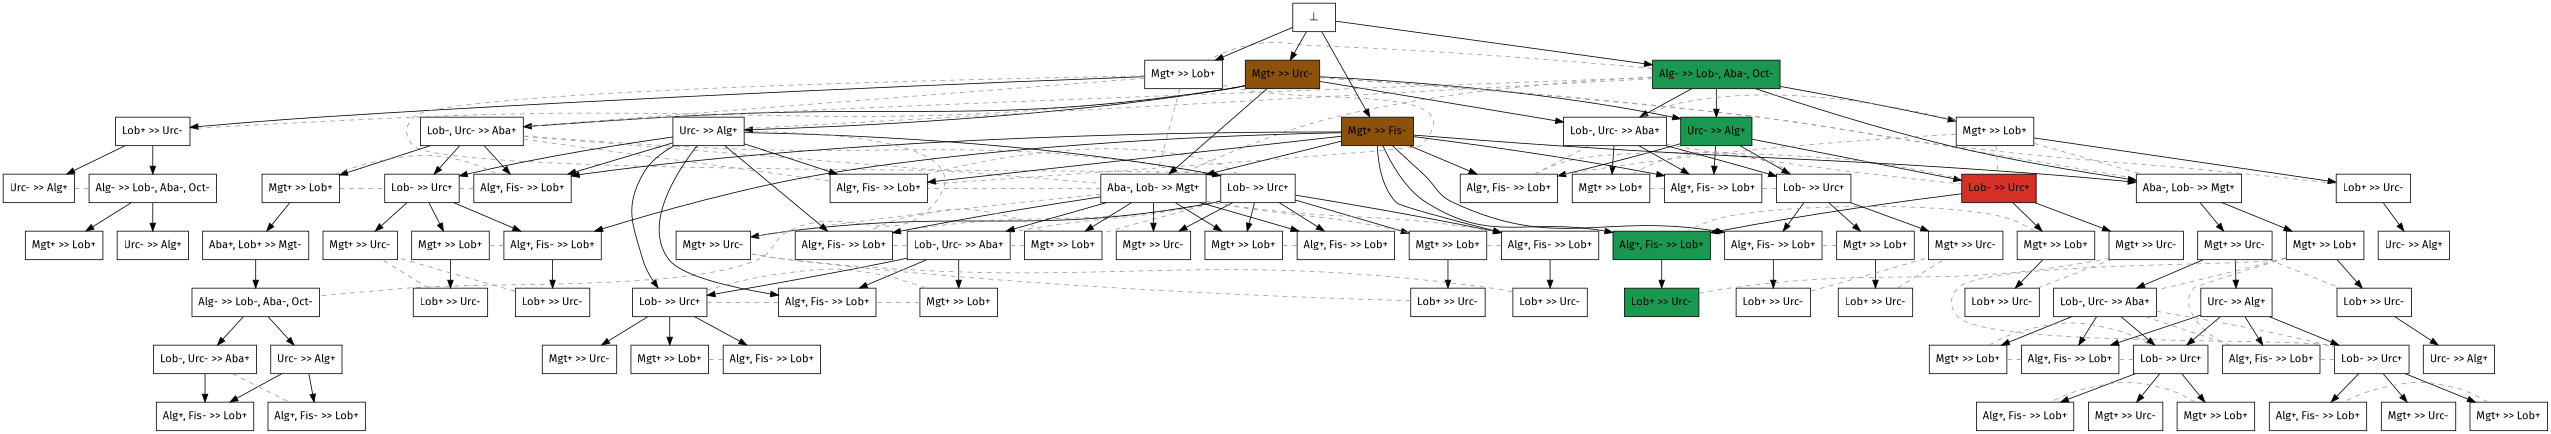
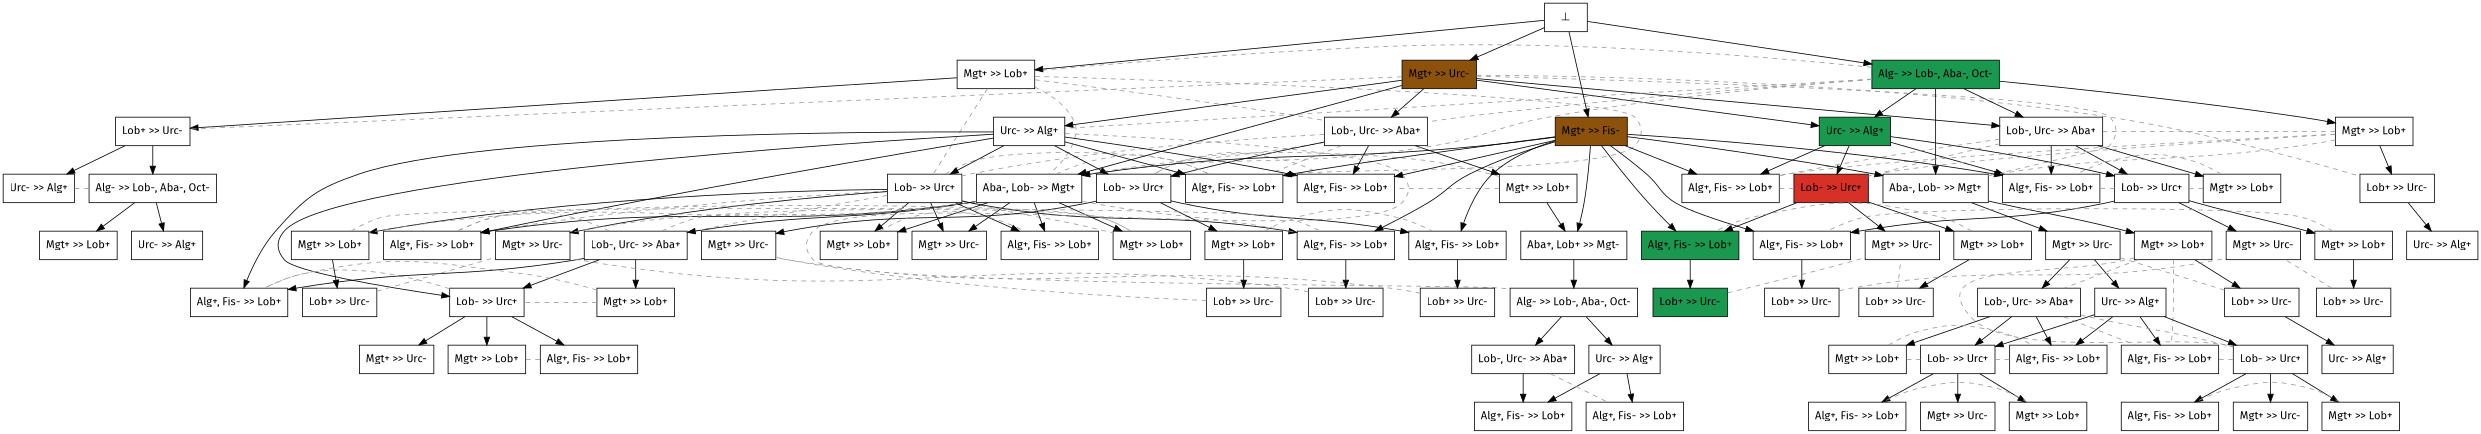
edge "Mgt+ >> Fis-" -> "Aba+, Lob+ >> Mgt-": added
